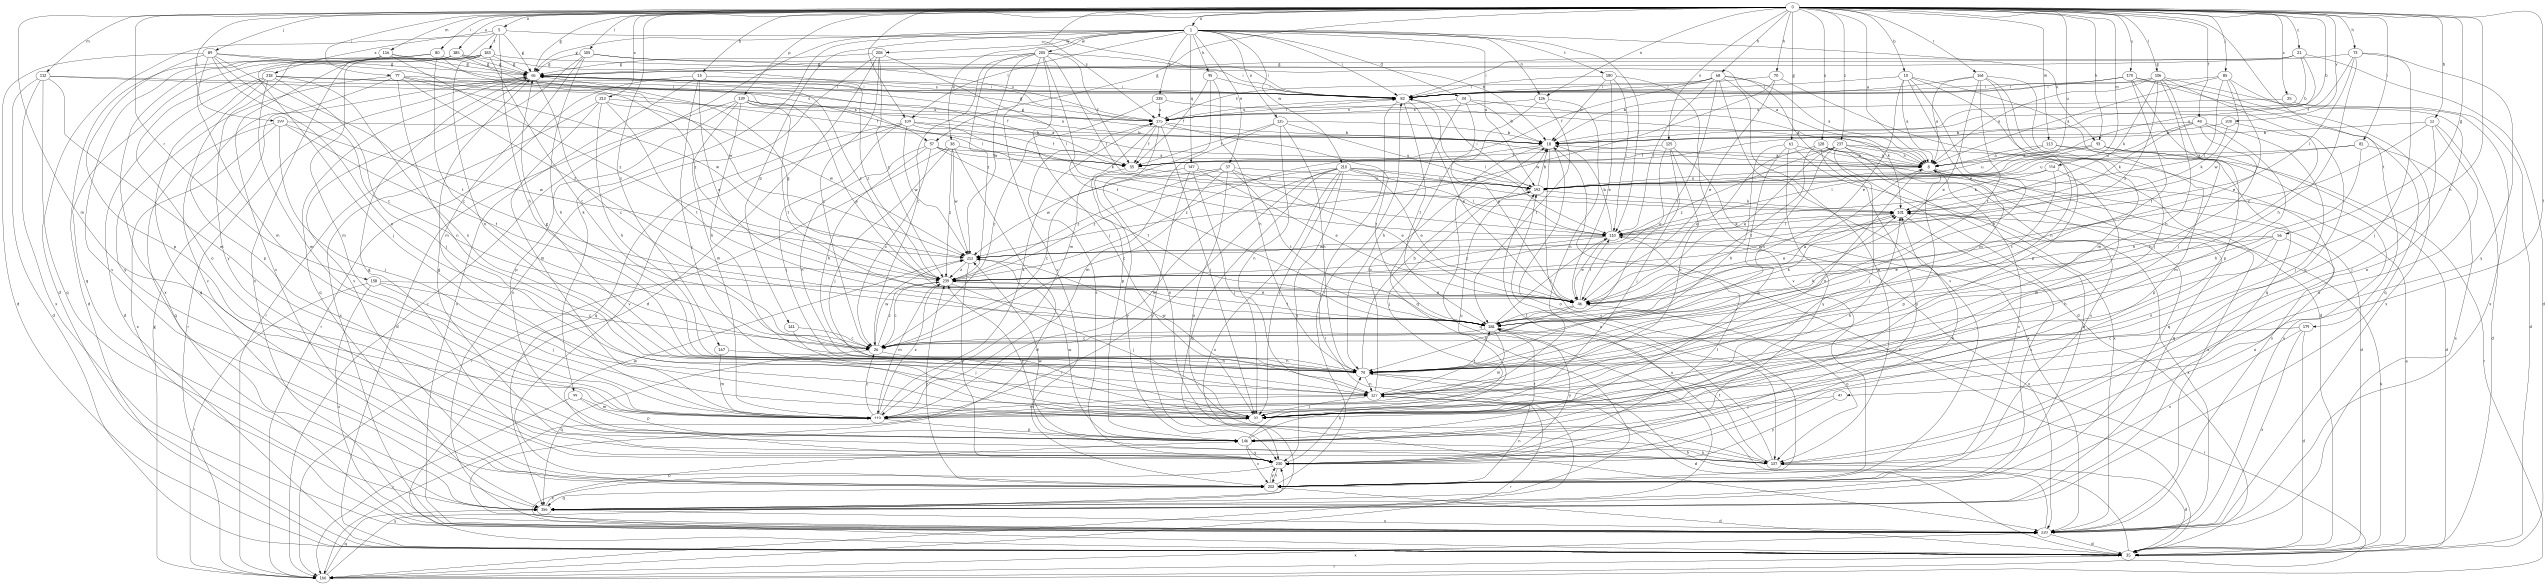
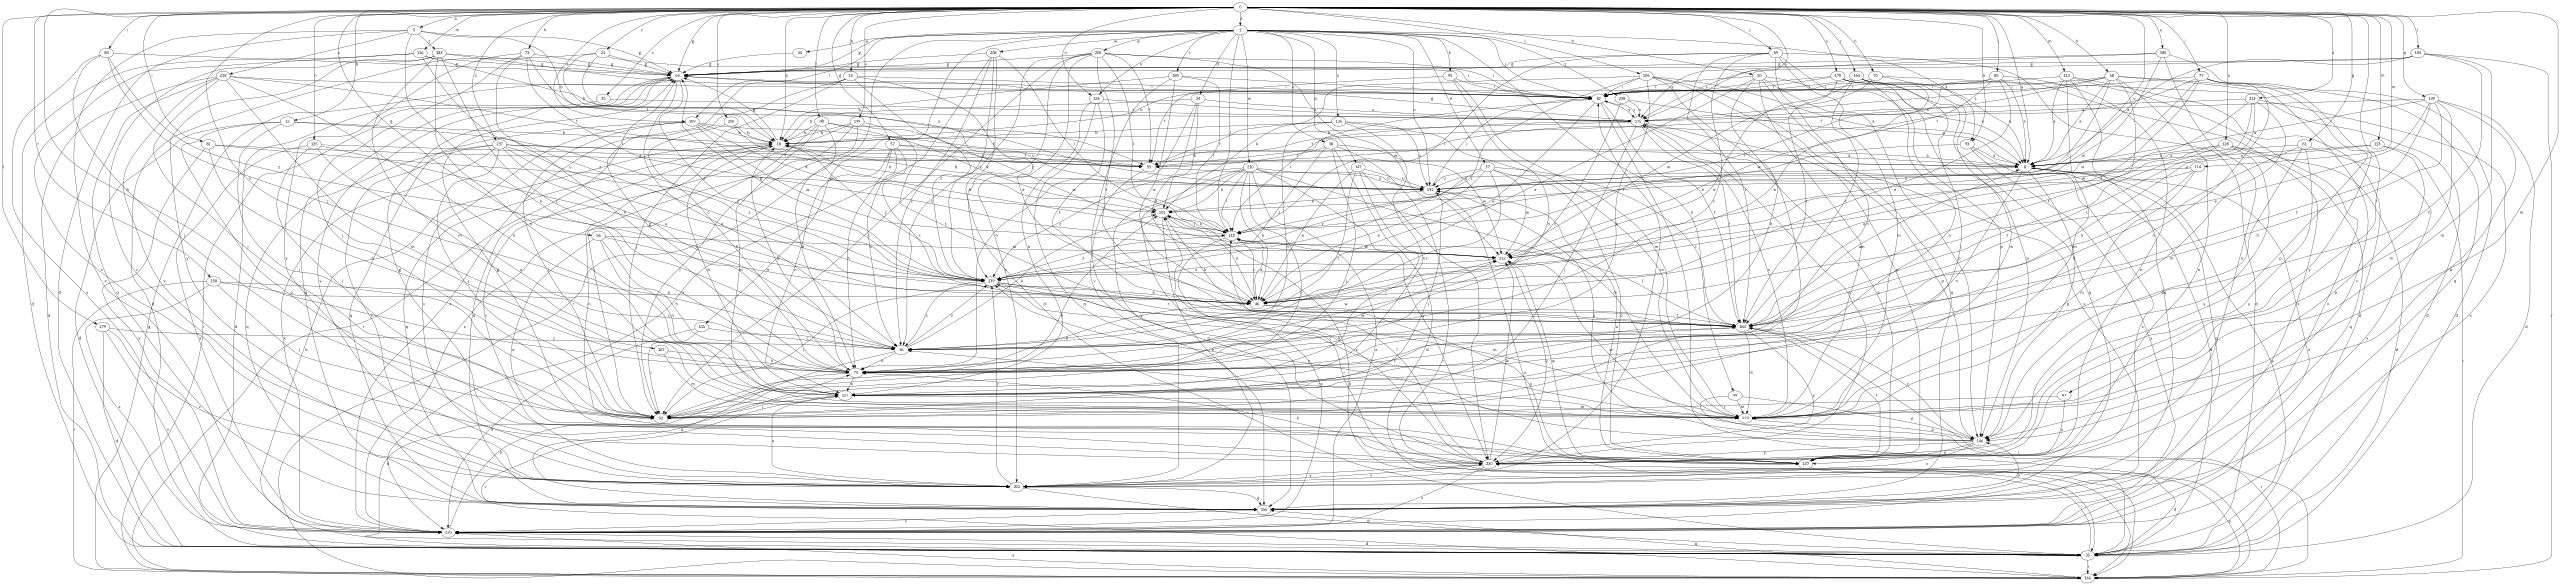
node "44": added
edge "116" -> "57": now "116" -> "175"
edge "101" -> "220": now "141" -> "220"
